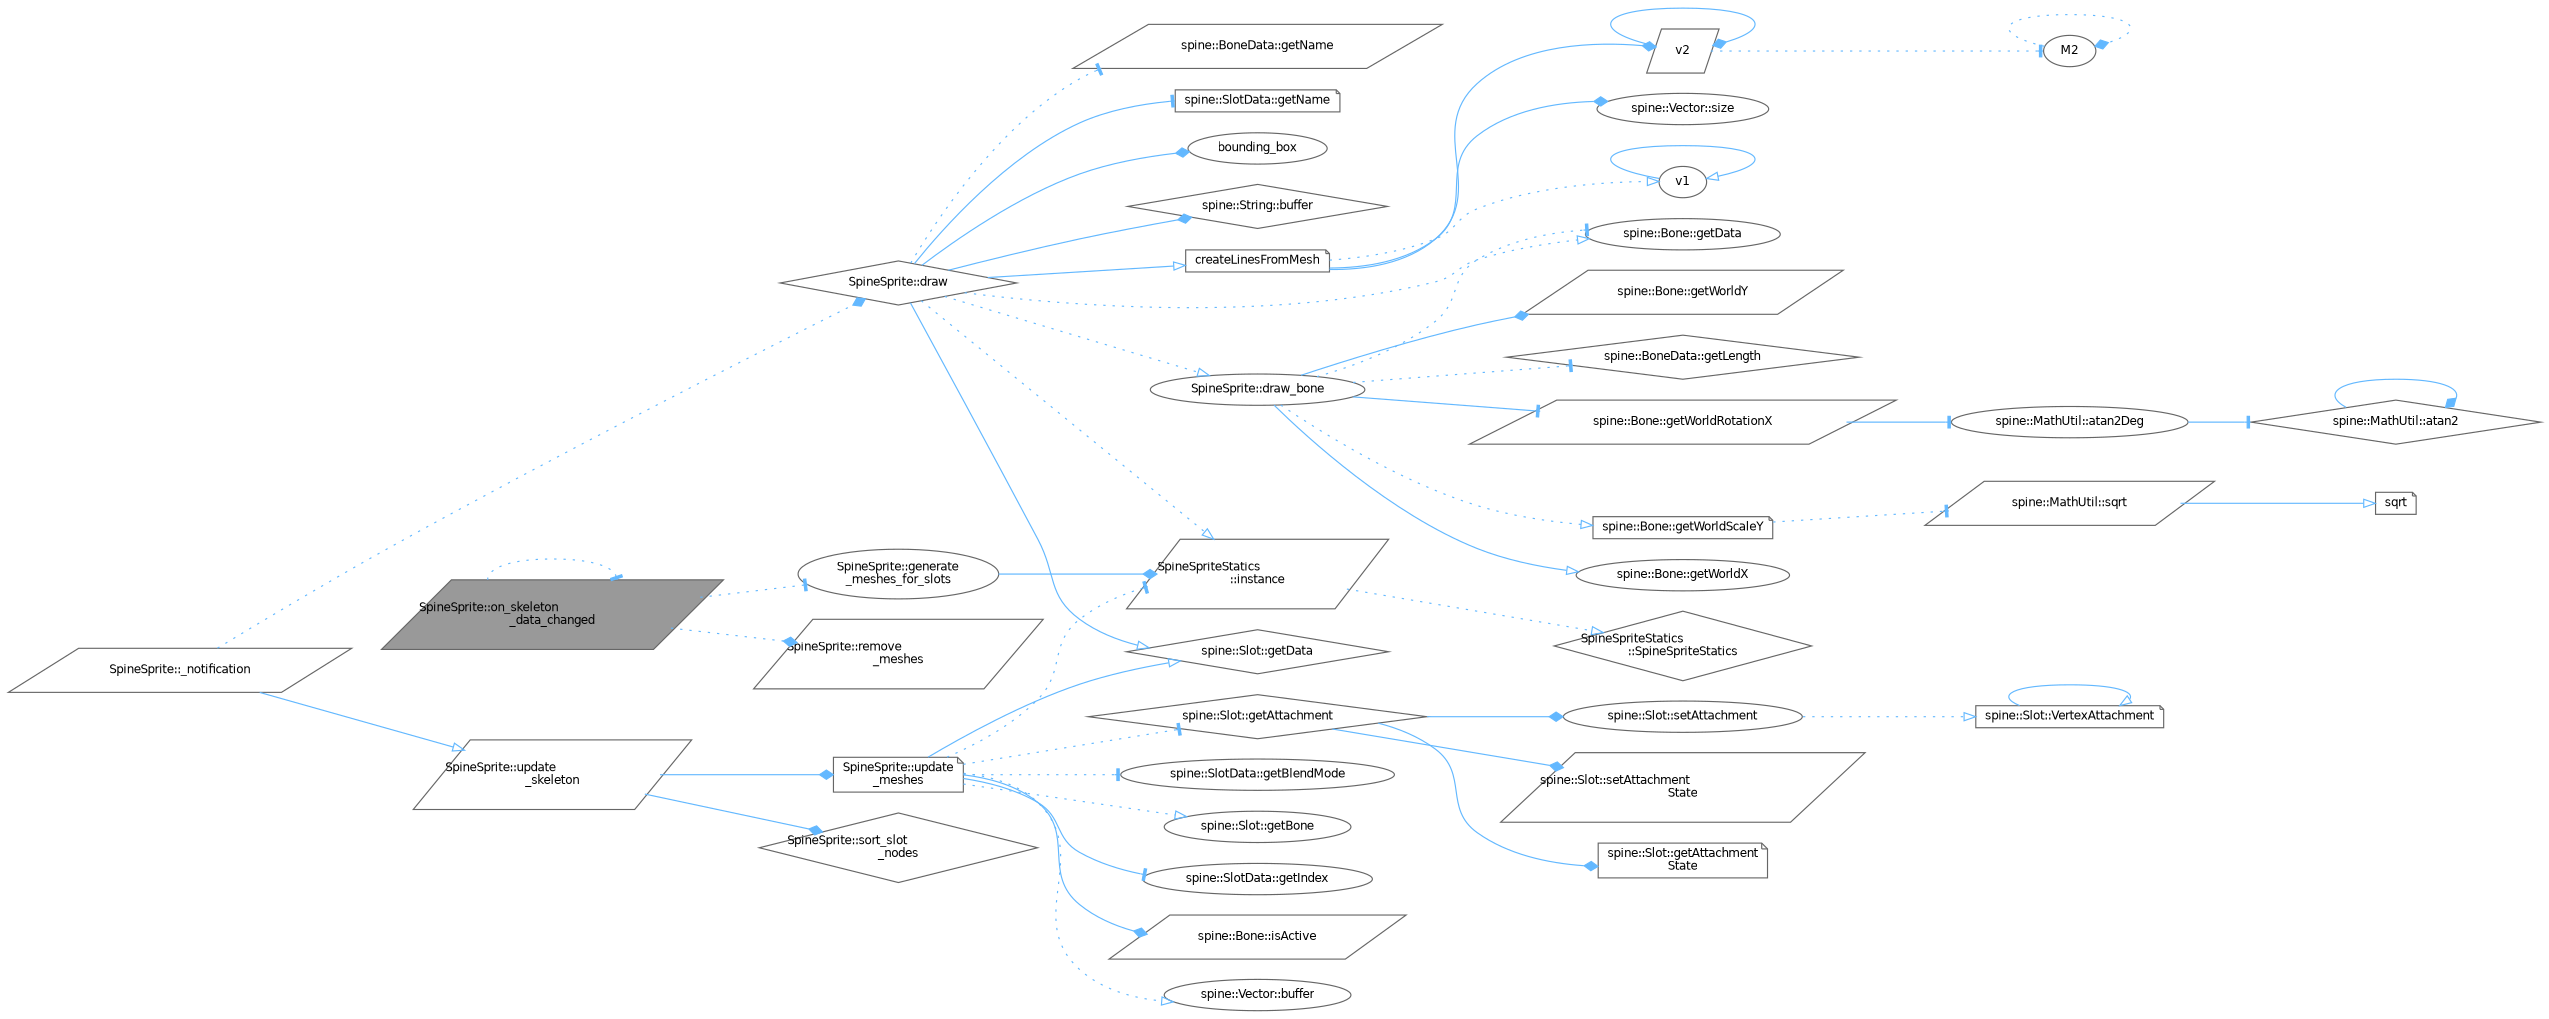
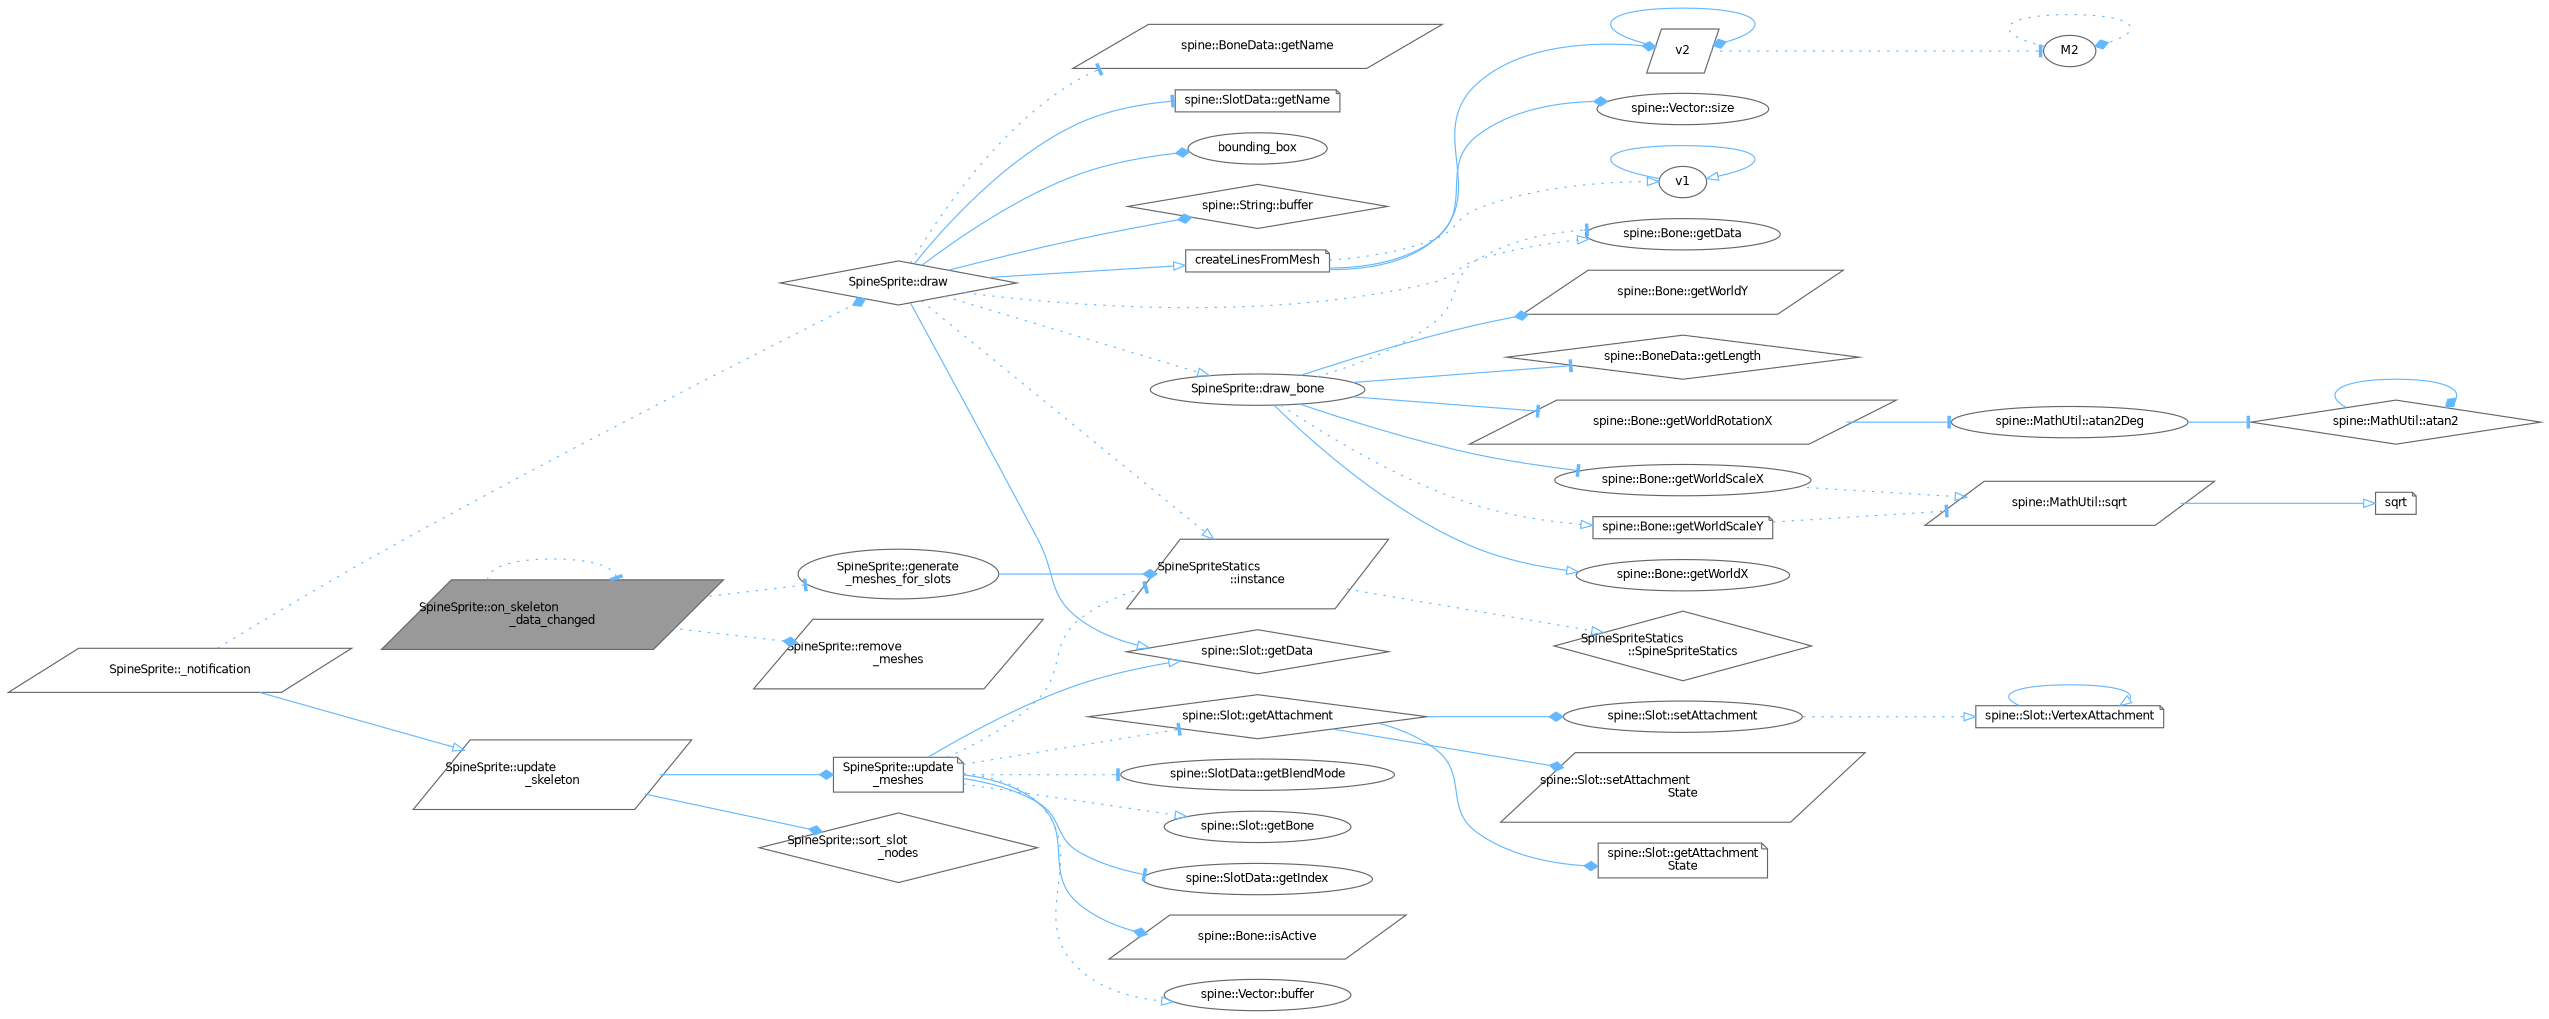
edge "SpineSprite::draw_bone" -> "spine::BoneData::getLength": style dotted -> solid
node "spine::Bone::getWorldScaleX": added
